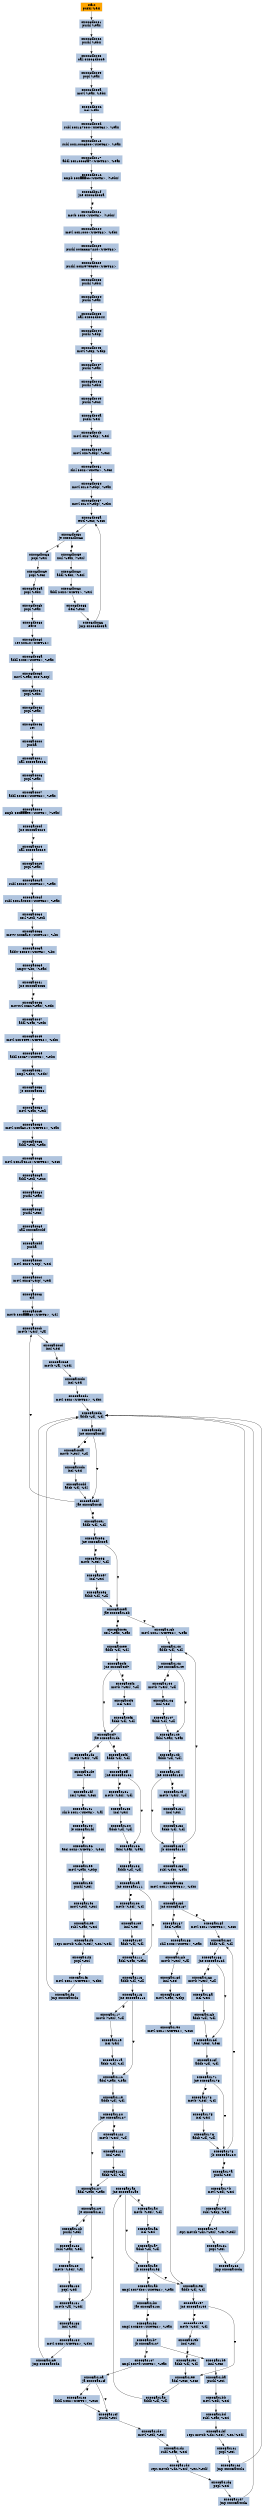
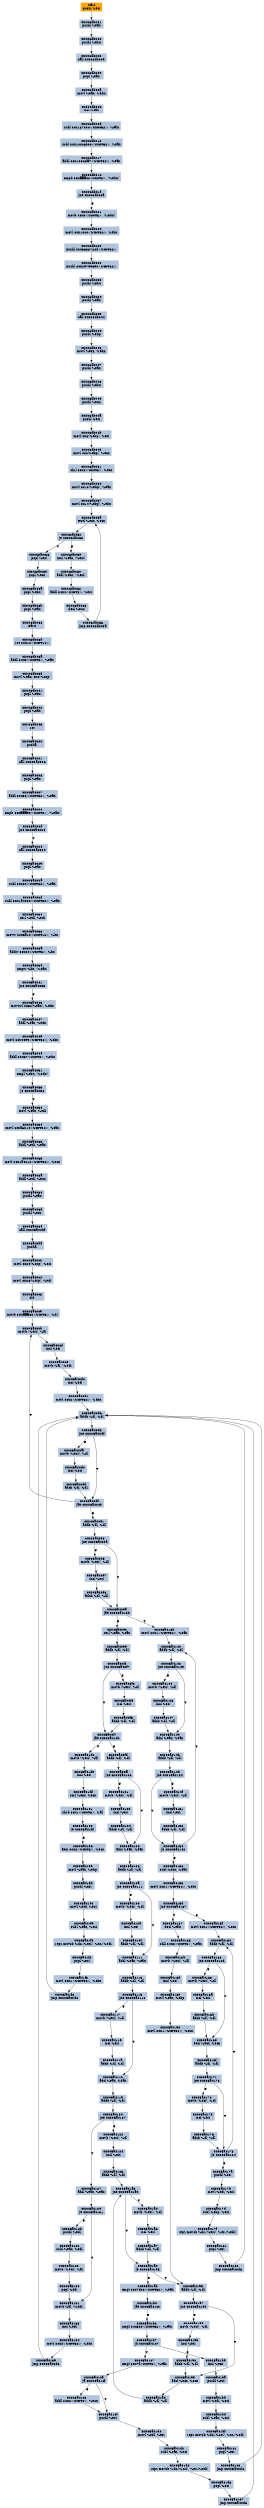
edge "0x005a4125 adcb %dl, %dl" -> "0x005a4127 adcl %eax, %eax": now "0x005a4125 adcb %dl, %dl" -> "0x005a41a2 jne 0x005a41a9"
